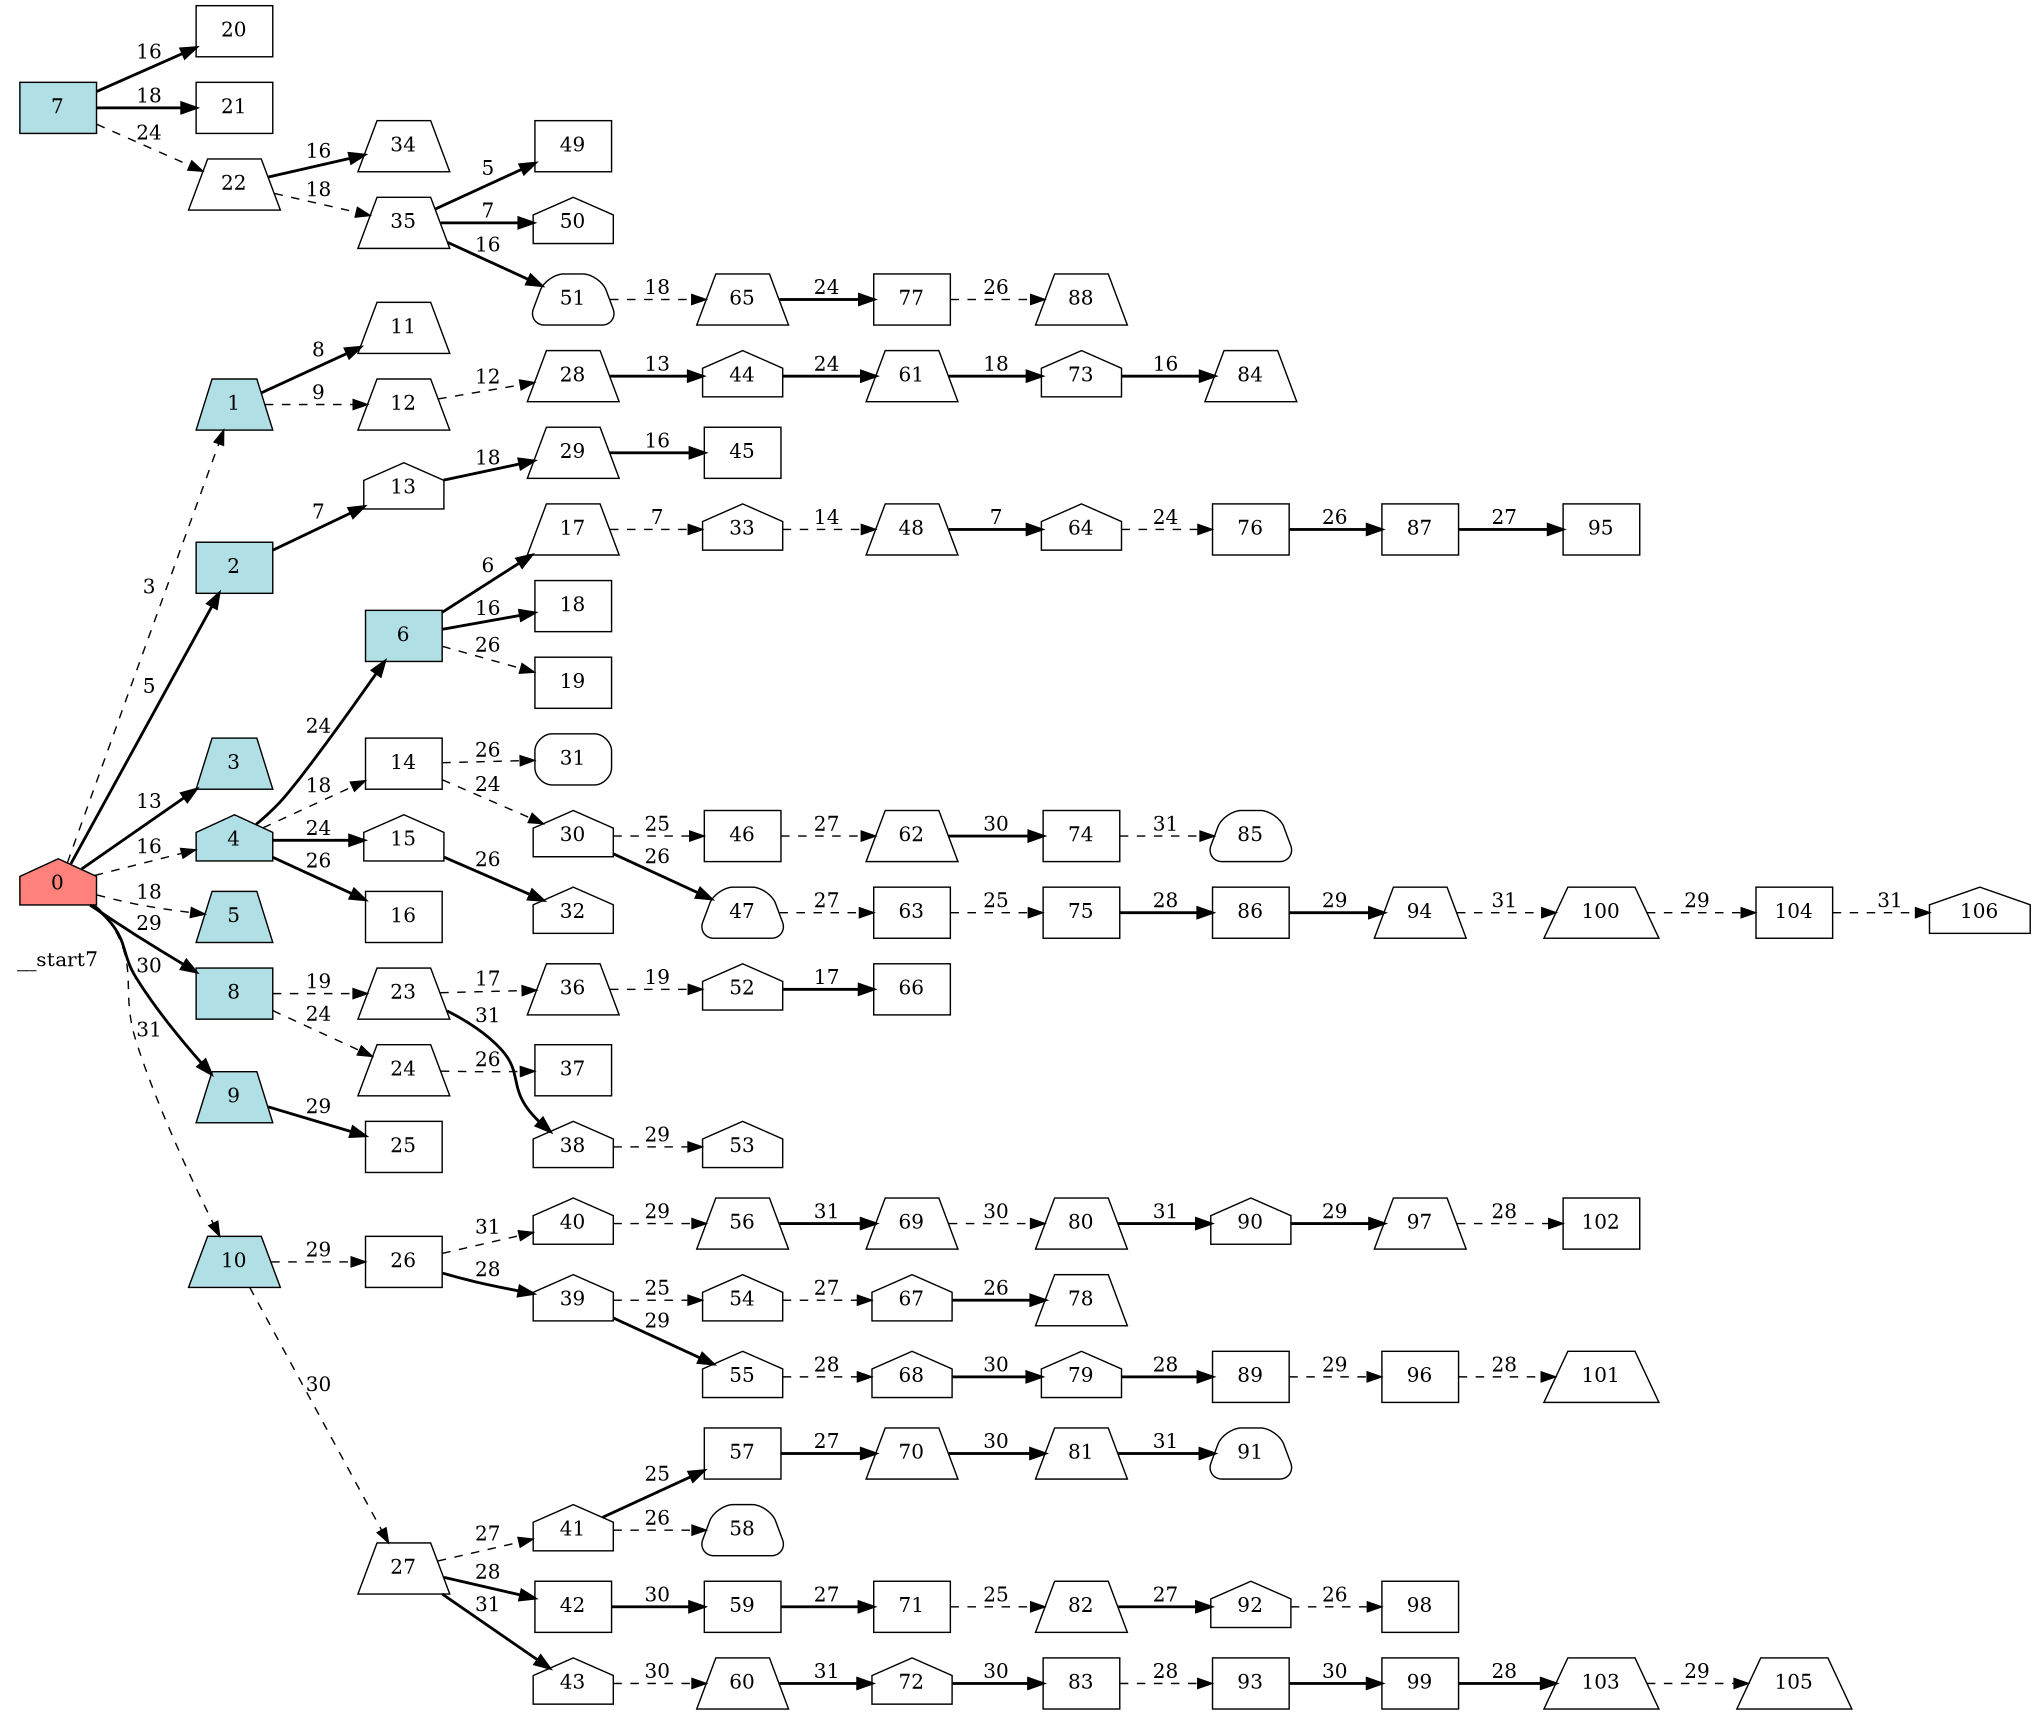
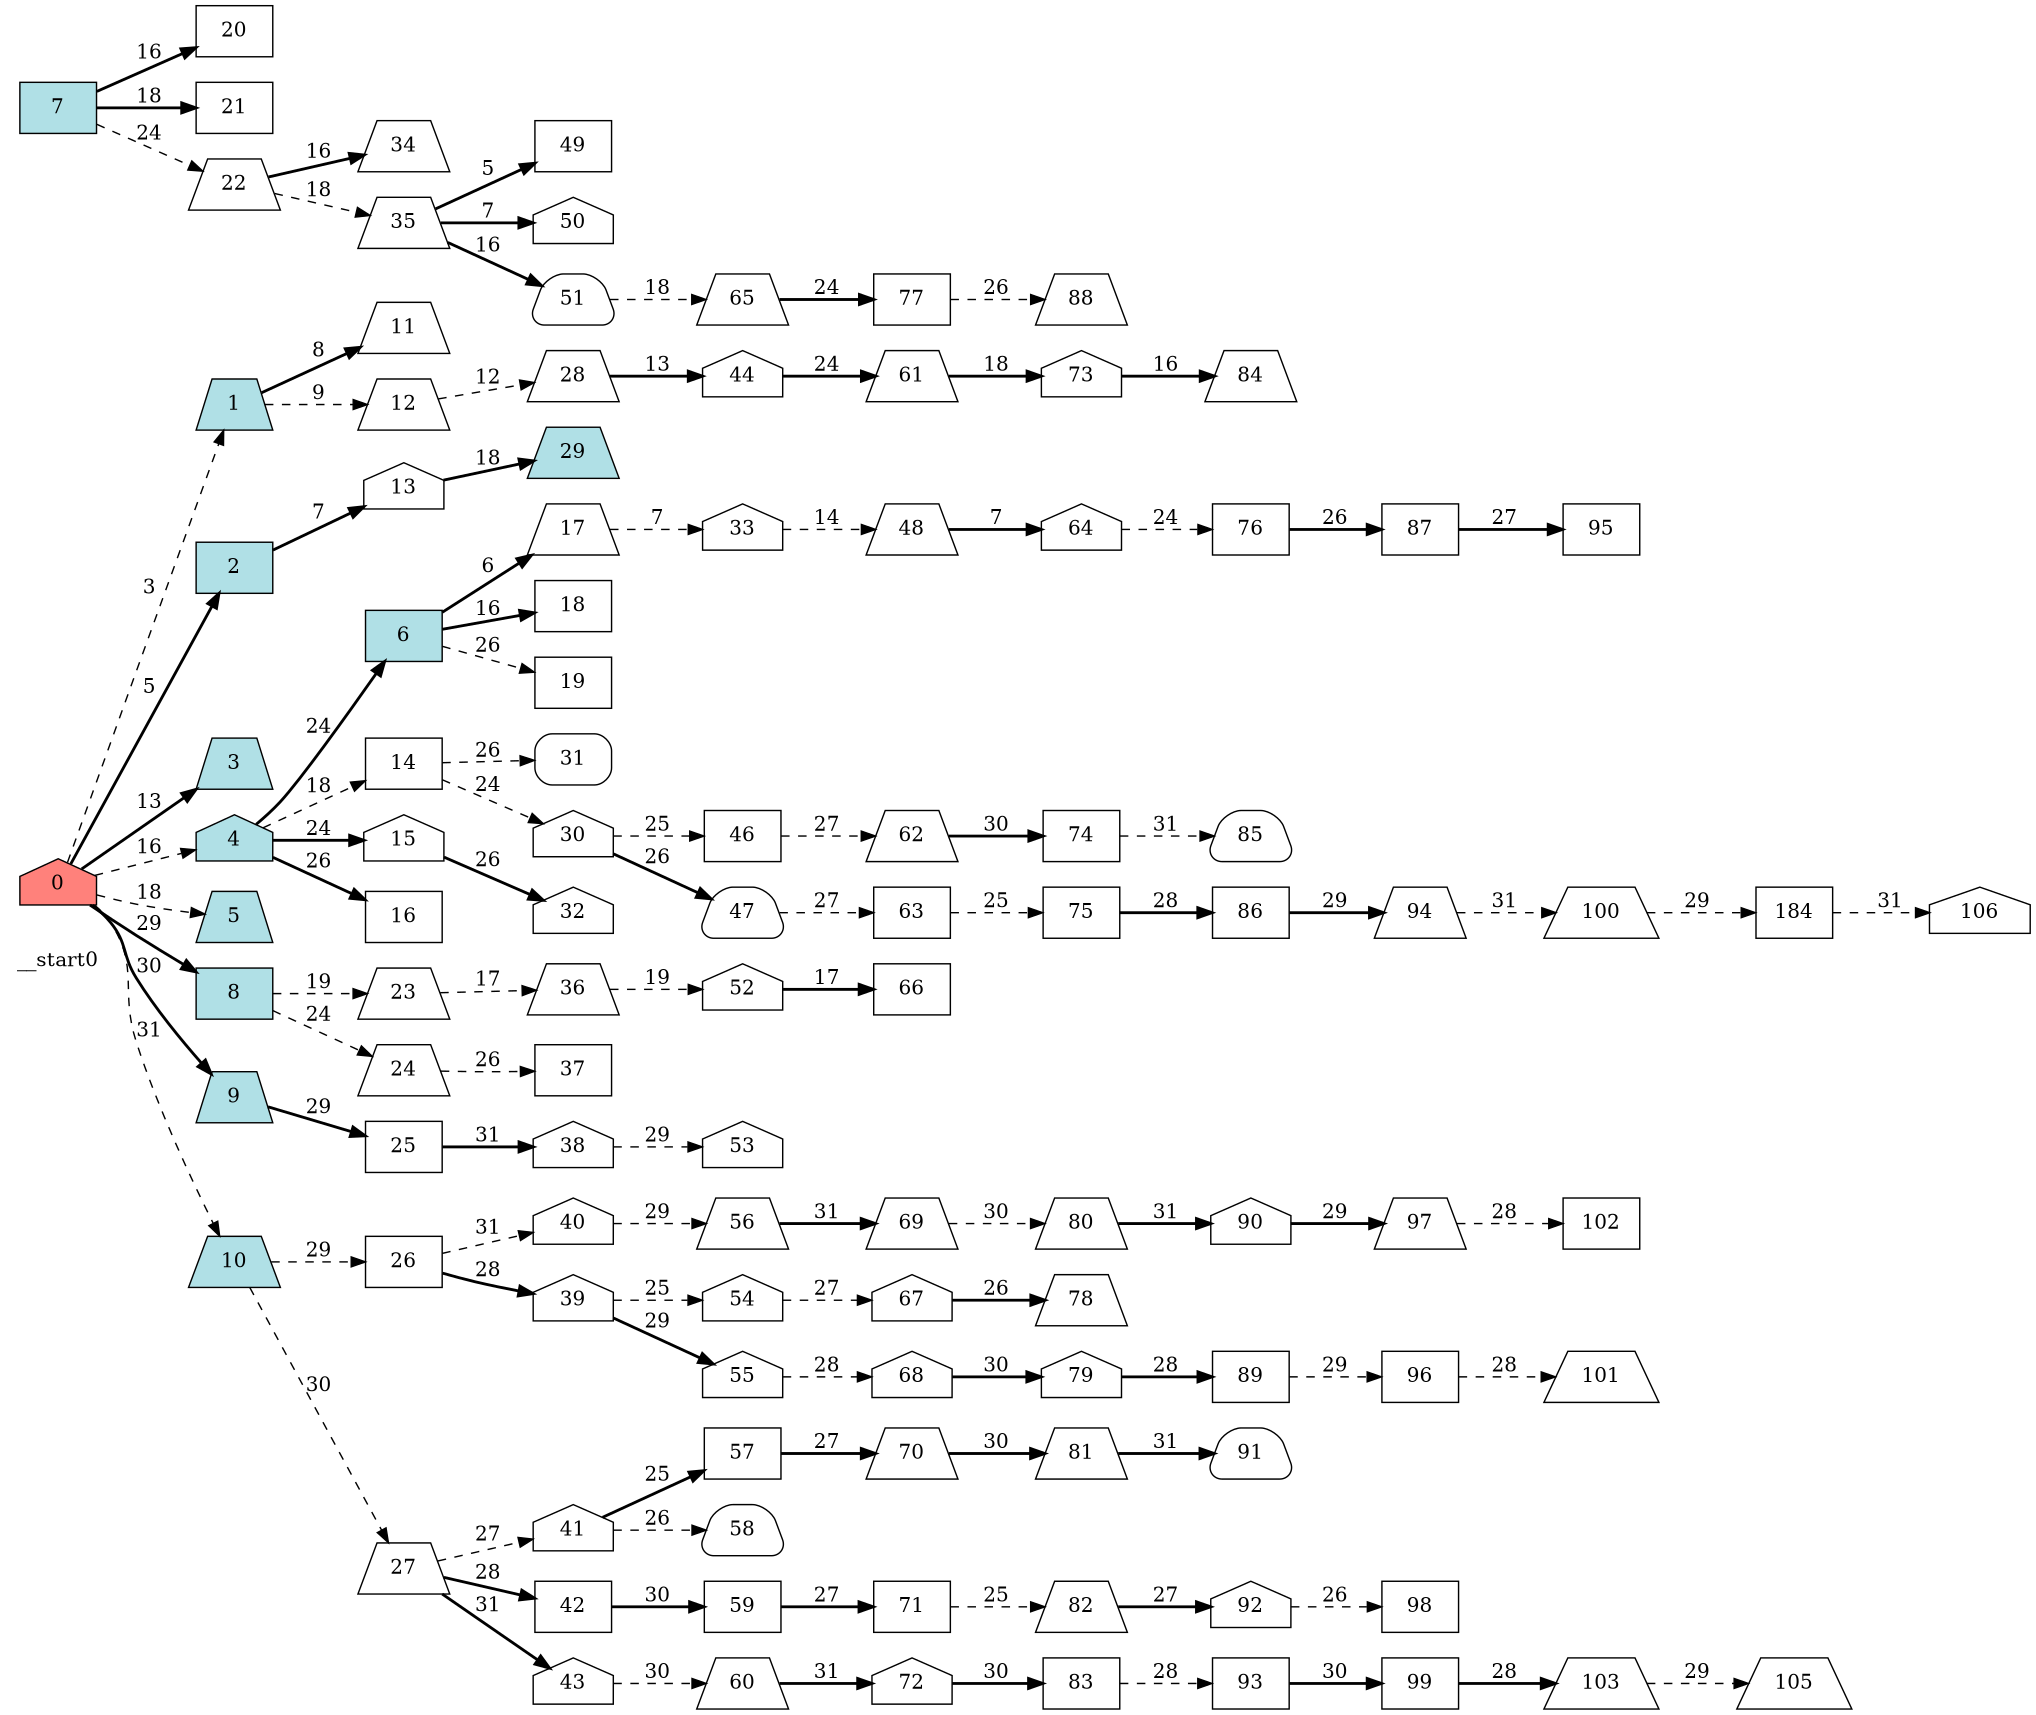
node "29": fillcolor white -> powderblue
node "45": removed
node "104": label "104" -> "184"
node "__start7": label "__start7" -> "__start0"
edge "23" -> "38": now "25" -> "38"
